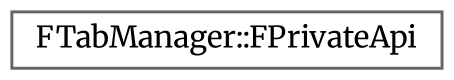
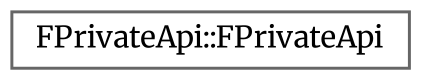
node "FTabManager::FPrivateApi": label "FTabManager::FPrivateApi" -> "FPrivateApi::FPrivateApi"
